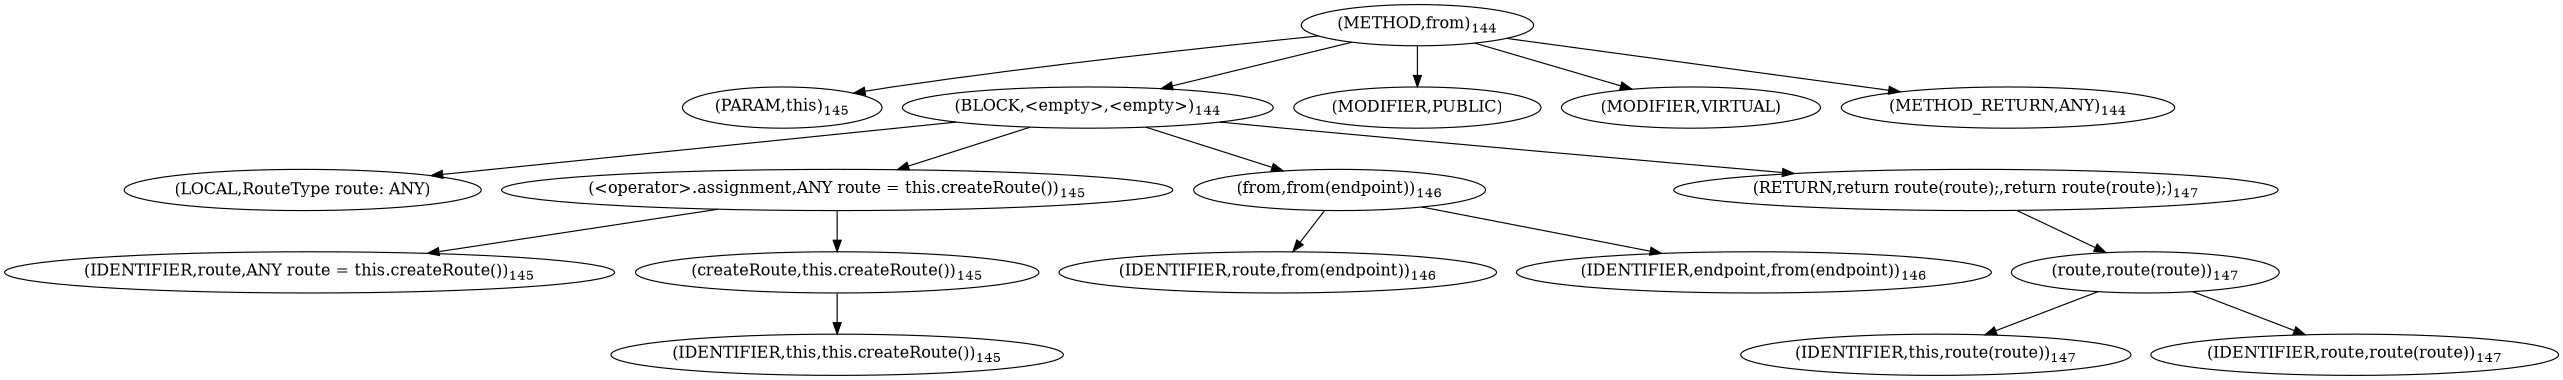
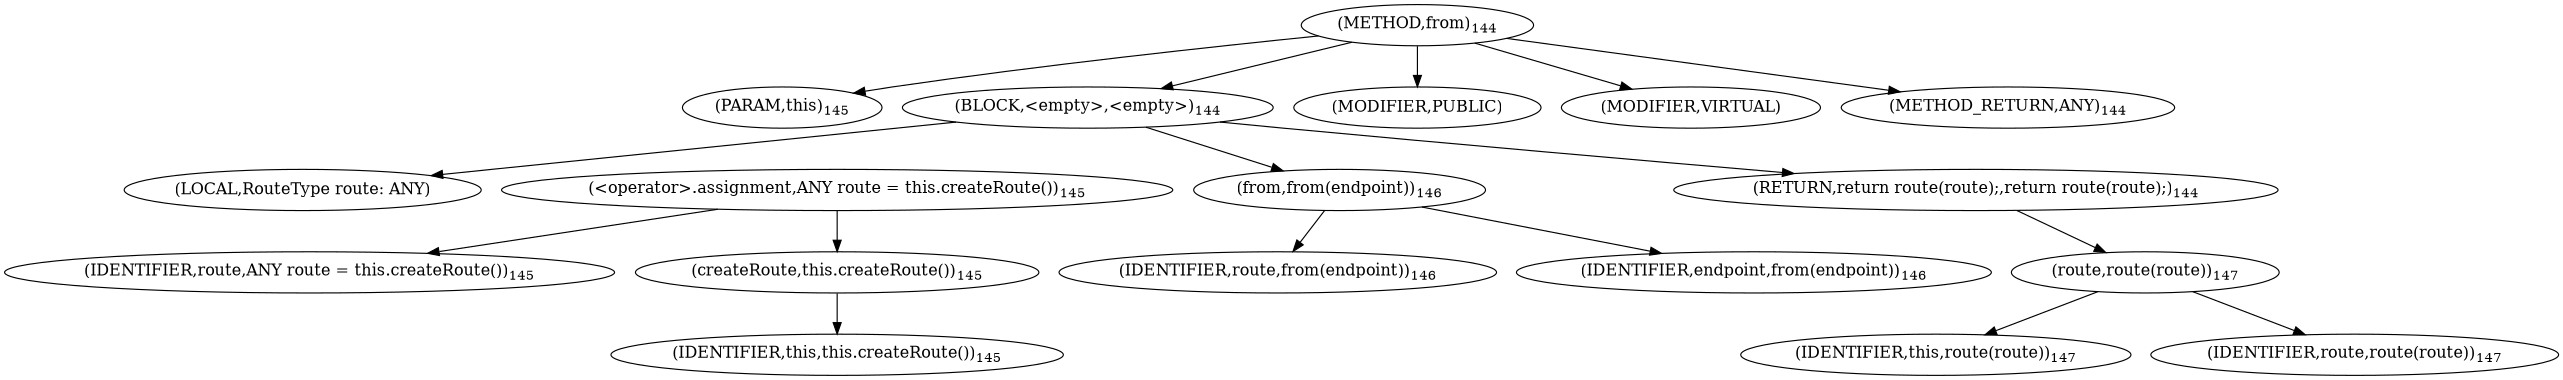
edge "(BLOCK,<empty>,<empty>)" -> "(<operator>.assignment,ANY route = this.createRoute())": removed
node "(RETURN,return route(route);,return route(route);)": text "147" -> "144"
